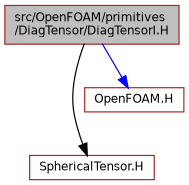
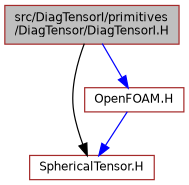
node "src/OpenFOAM/primitives /DiagTensor/DiagTensorI.H": label "src/OpenFOAM/primitives /DiagTensor/DiagTensorI.H" -> "src/DiagTensorI/primitives /DiagTensor/DiagTensorI.H"
edge "OpenFOAM.H" -> "SphericalTensor.H": added
